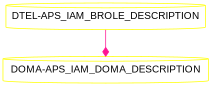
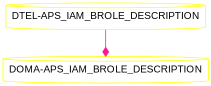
node "DOMA-APS_IAM_DOMA_DESCRIPTION": label "DOMA-APS_IAM_DOMA_DESCRIPTION" -> "DOMA-APS_IAM_BROLE_DESCRIPTION"
